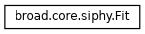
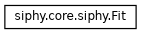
node "broad.core.siphy.Fit": label "broad.core.siphy.Fit" -> "siphy.core.siphy.Fit"
